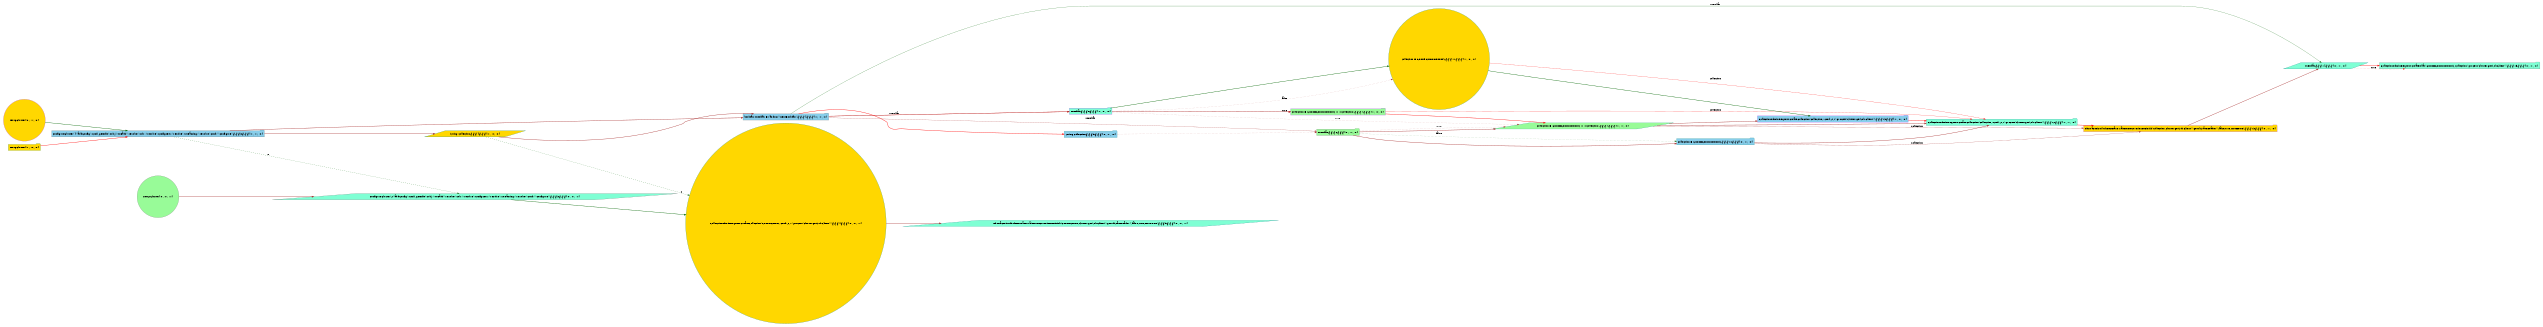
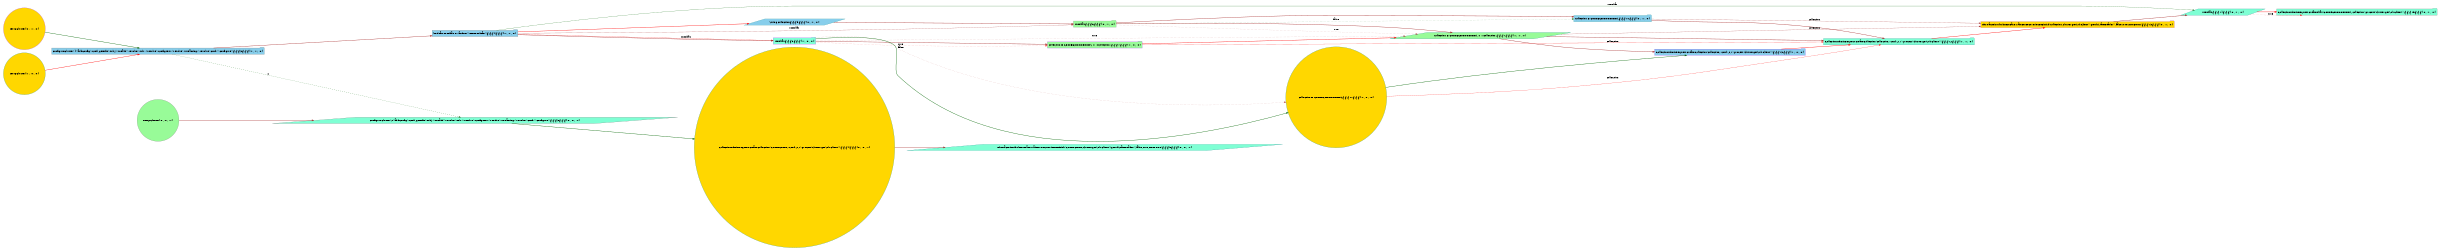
edge "String collection@@@5@@@['0', '1', '0']" -> "useAlias@@@6@@@['0', '1', '0']": style dotted -> bold
node "String collection@@@4@@@['1', '0', '0']": removed
node "String collection@@@5@@@['0', '1', '0']": shape folder -> parallelogram
node "setupCluster['1', '0', '0']": shape folder -> circle
